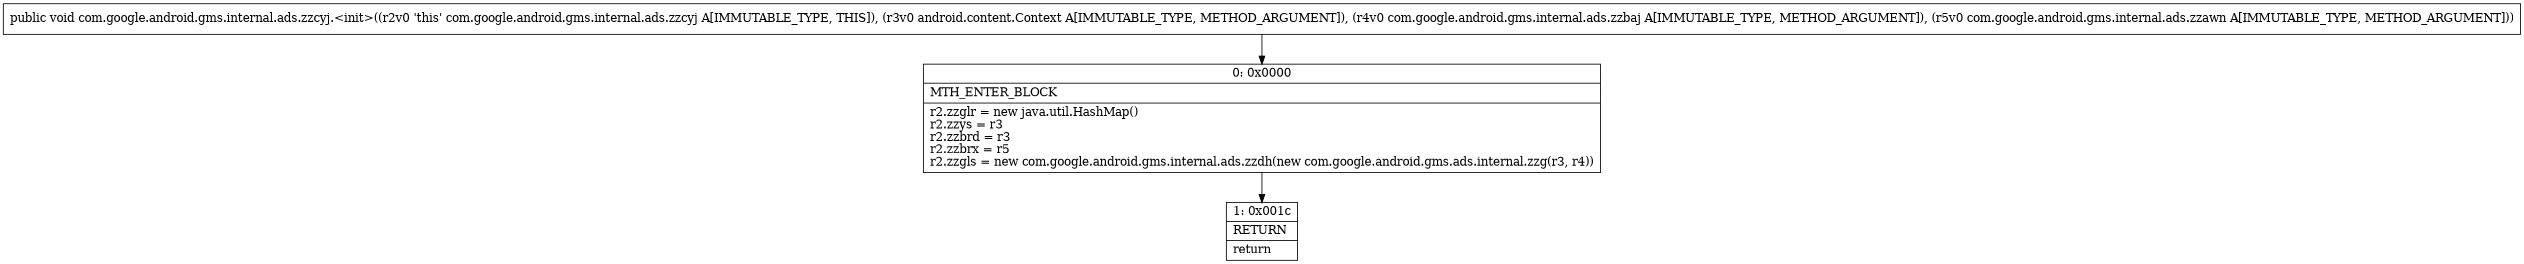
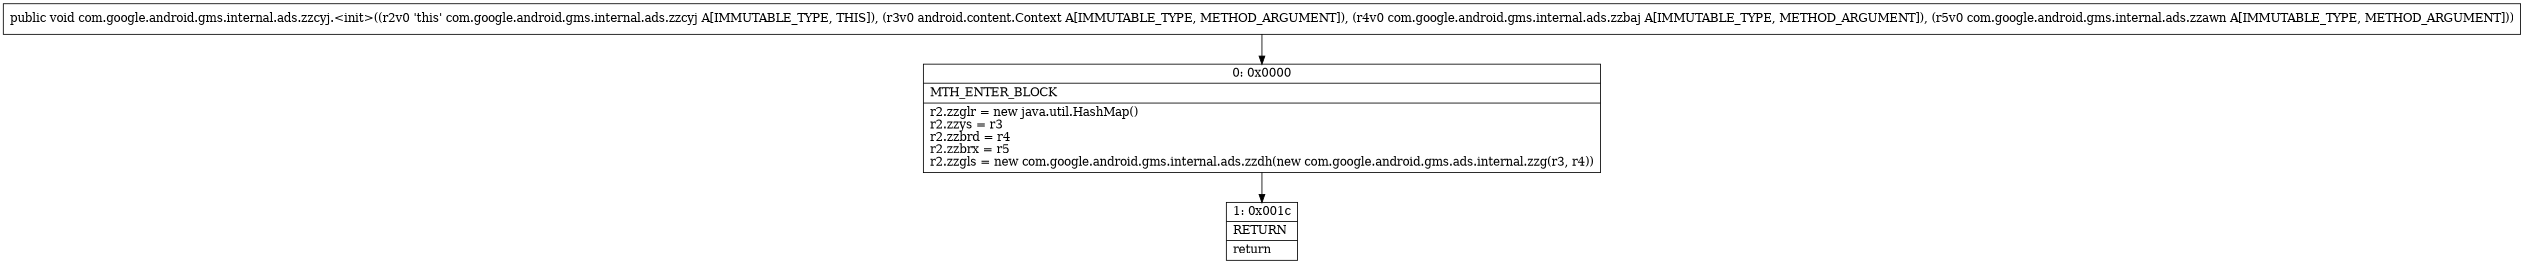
node "0: 0x0000": text "r2.zzbrd = r3" -> "r2.zzbrd = r4"
